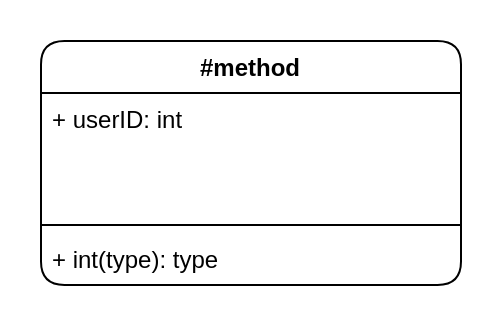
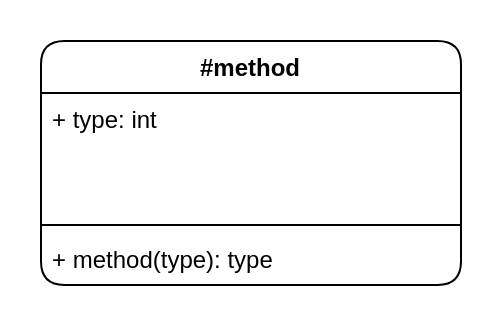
node "+ userID: int": label "+ userID: int" -> "+ type: int"
node "+ int(type): type": label "+ int(type): type" -> "+ method(type): type"
